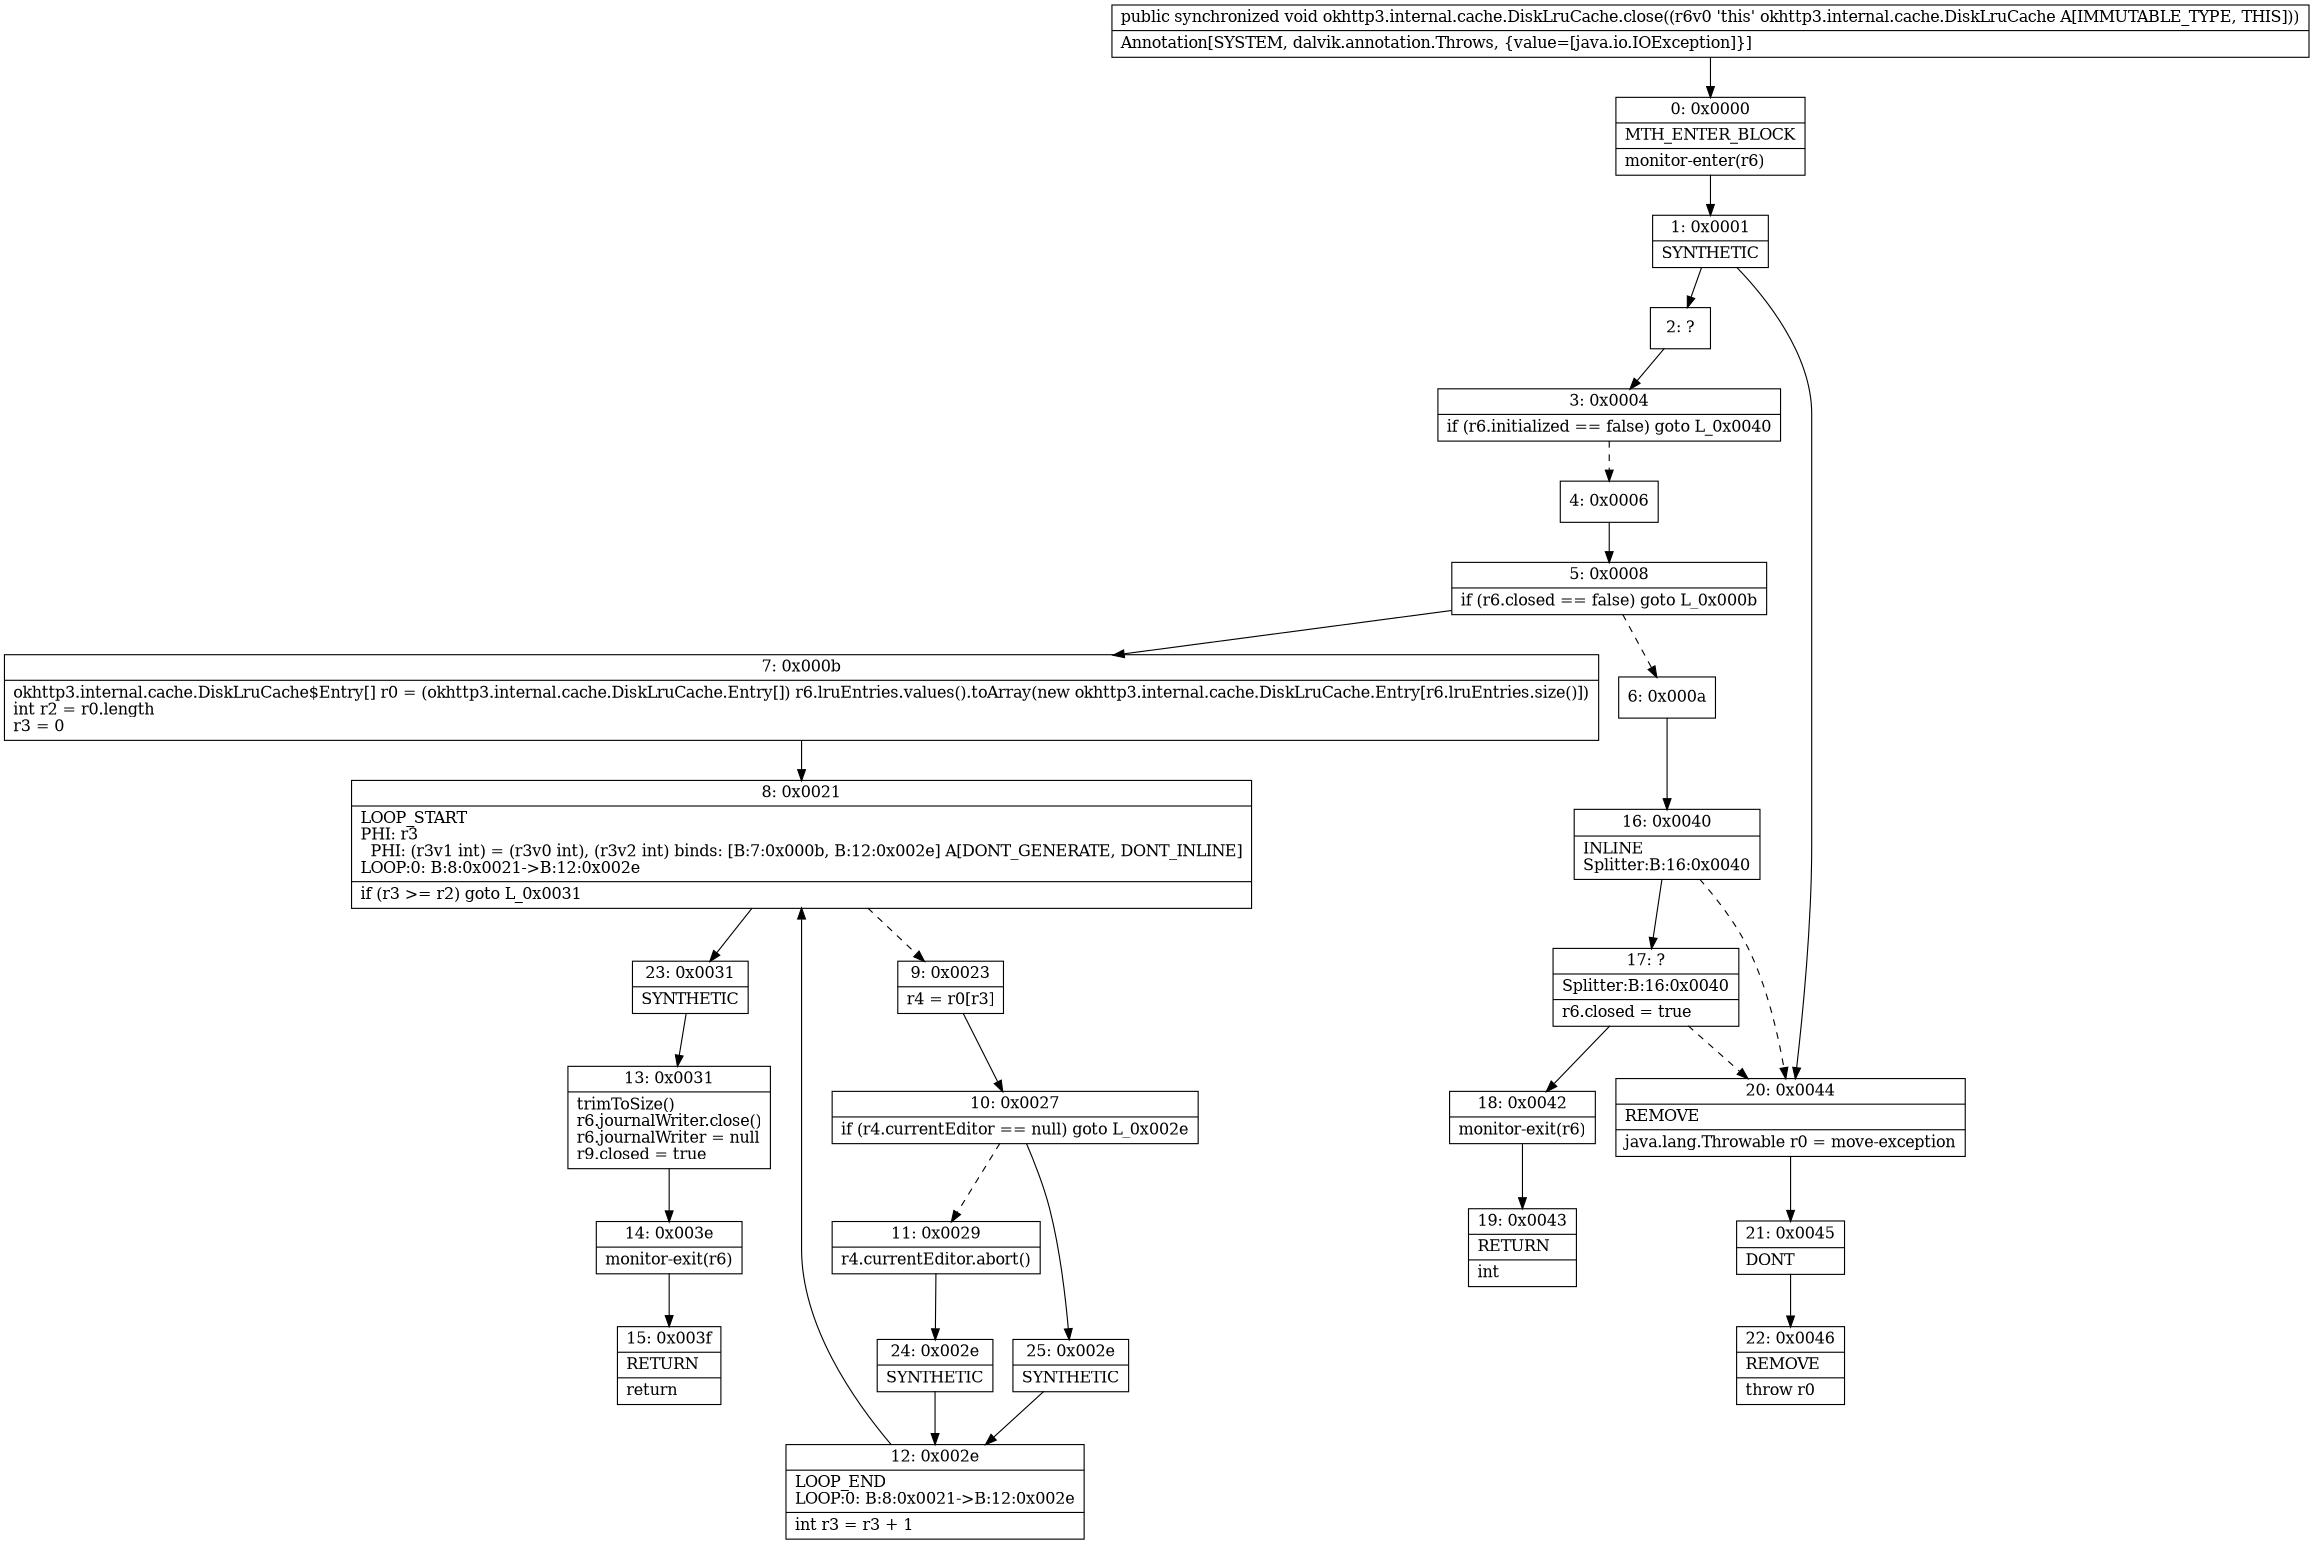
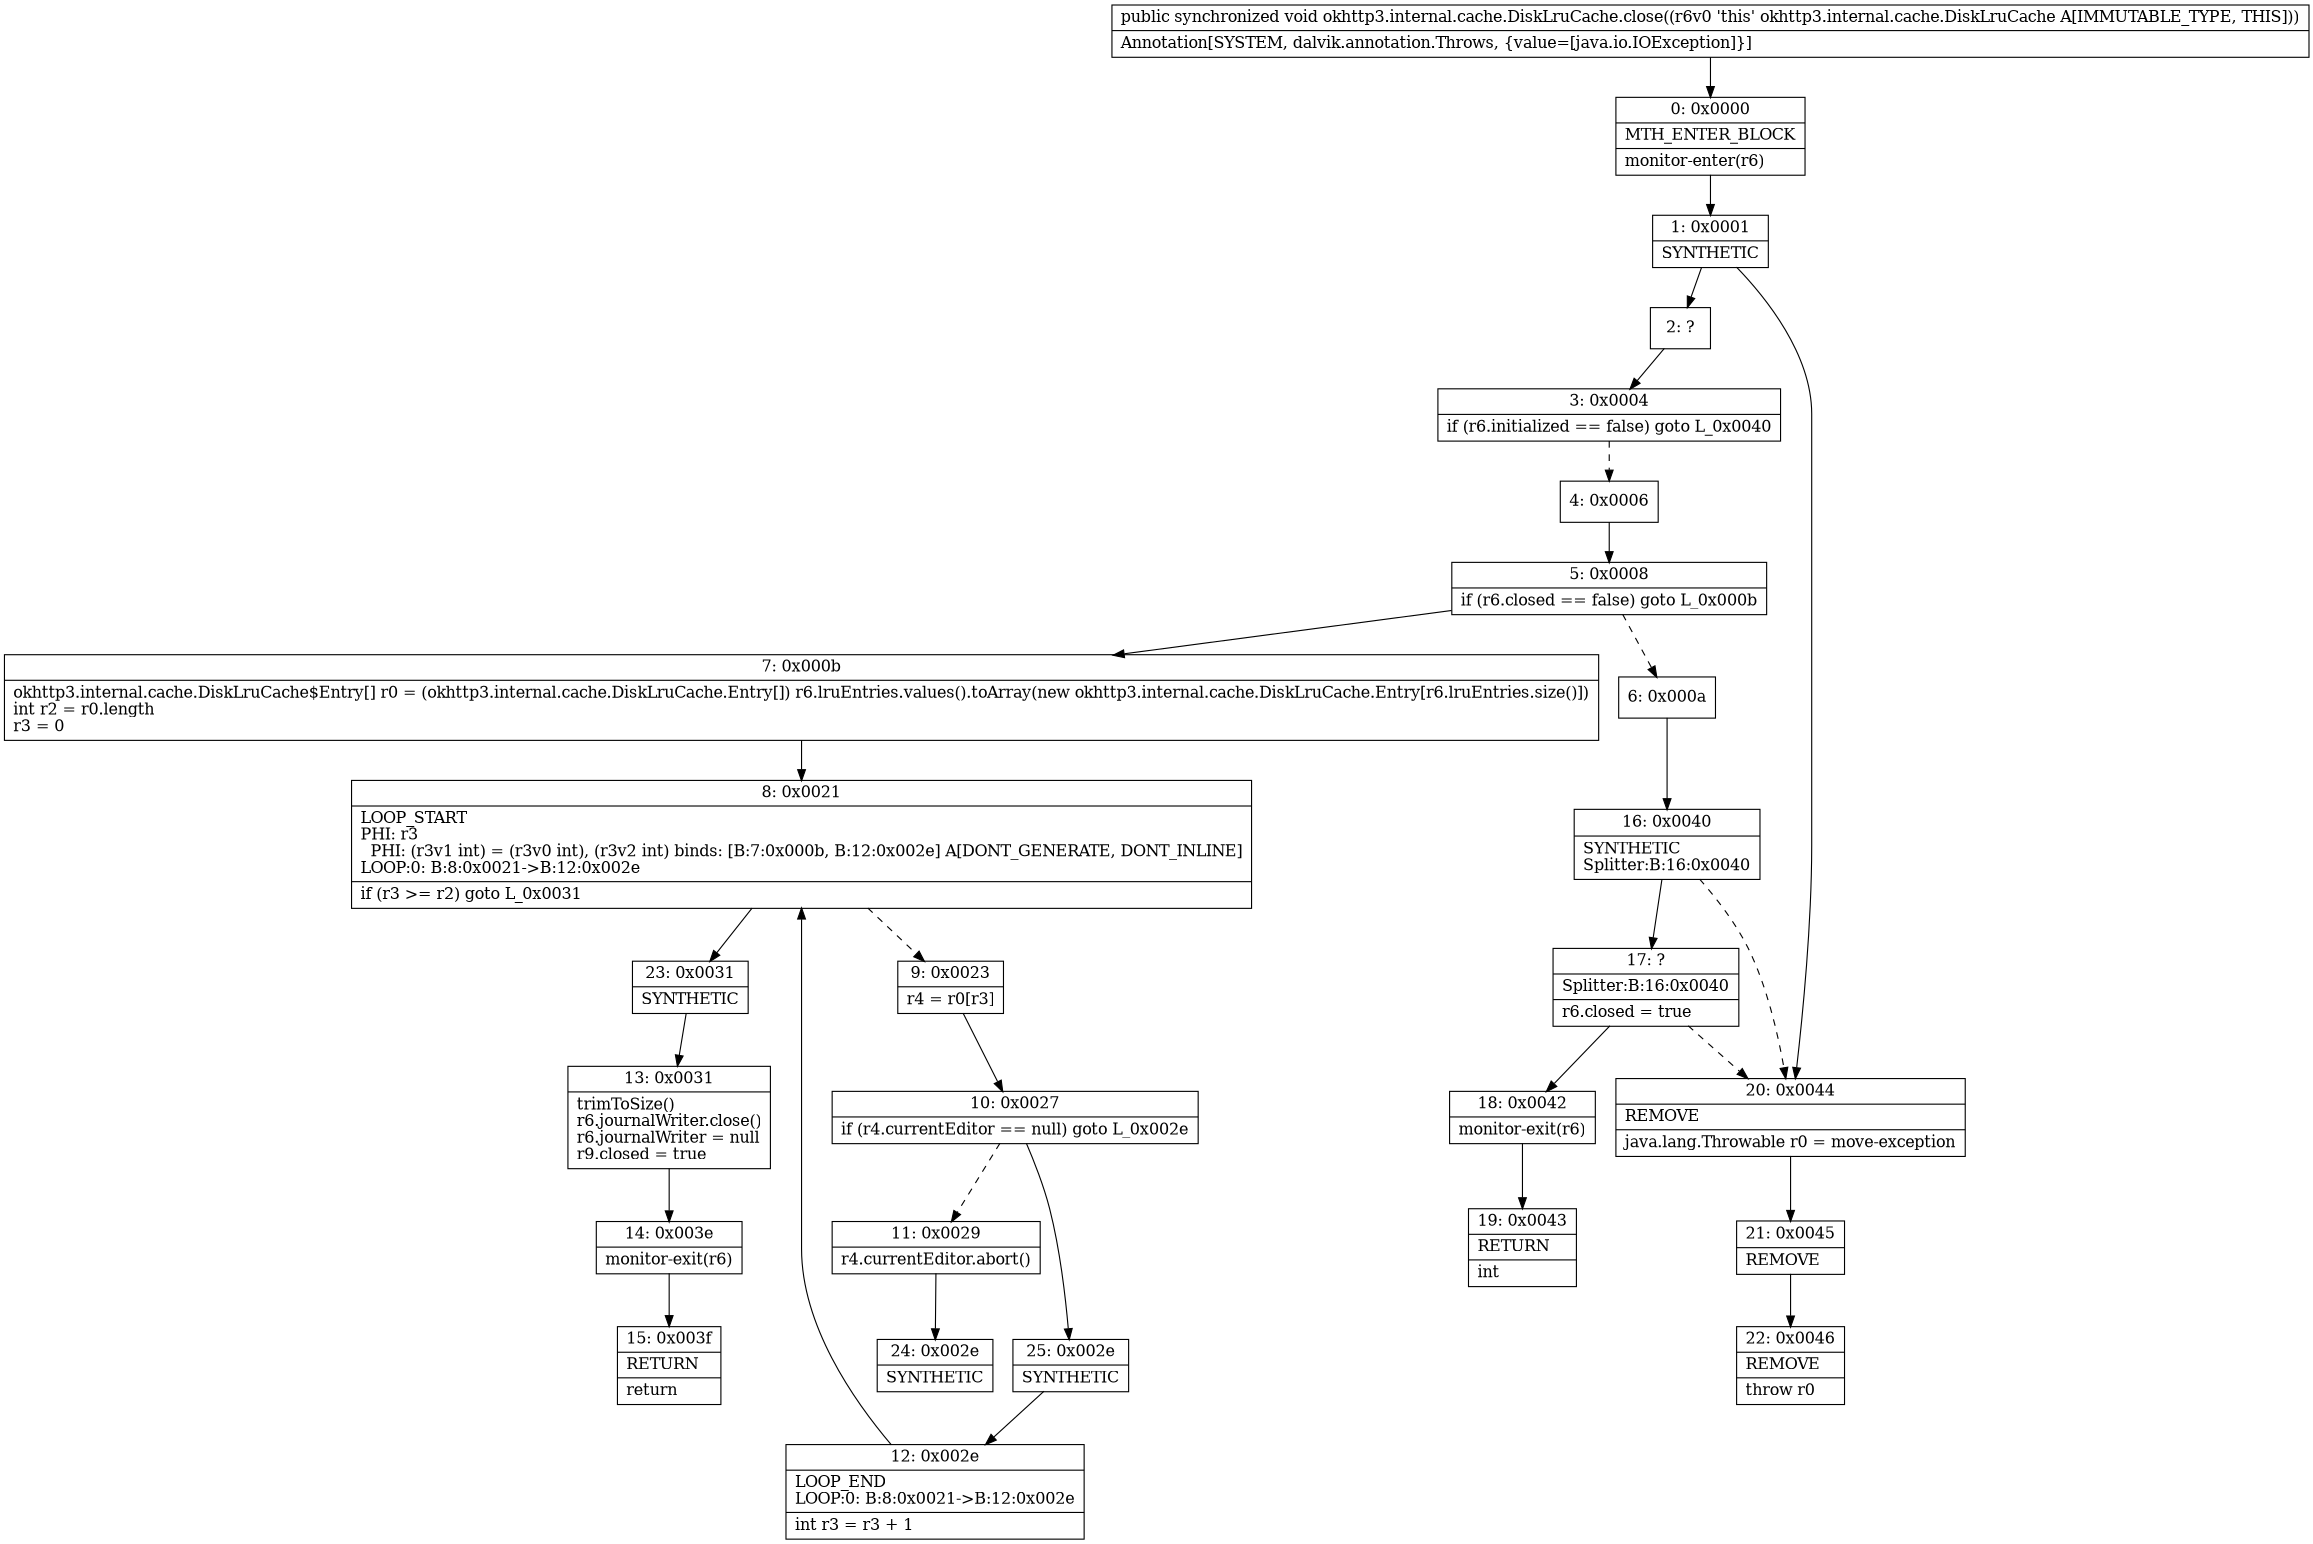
node "16: 0x0040": text "INLINE" -> "SYNTHETIC"
node "21: 0x0045": text "DONT" -> "REMOVE"
edge "24: 0x002e" -> "12: 0x002e": removed
